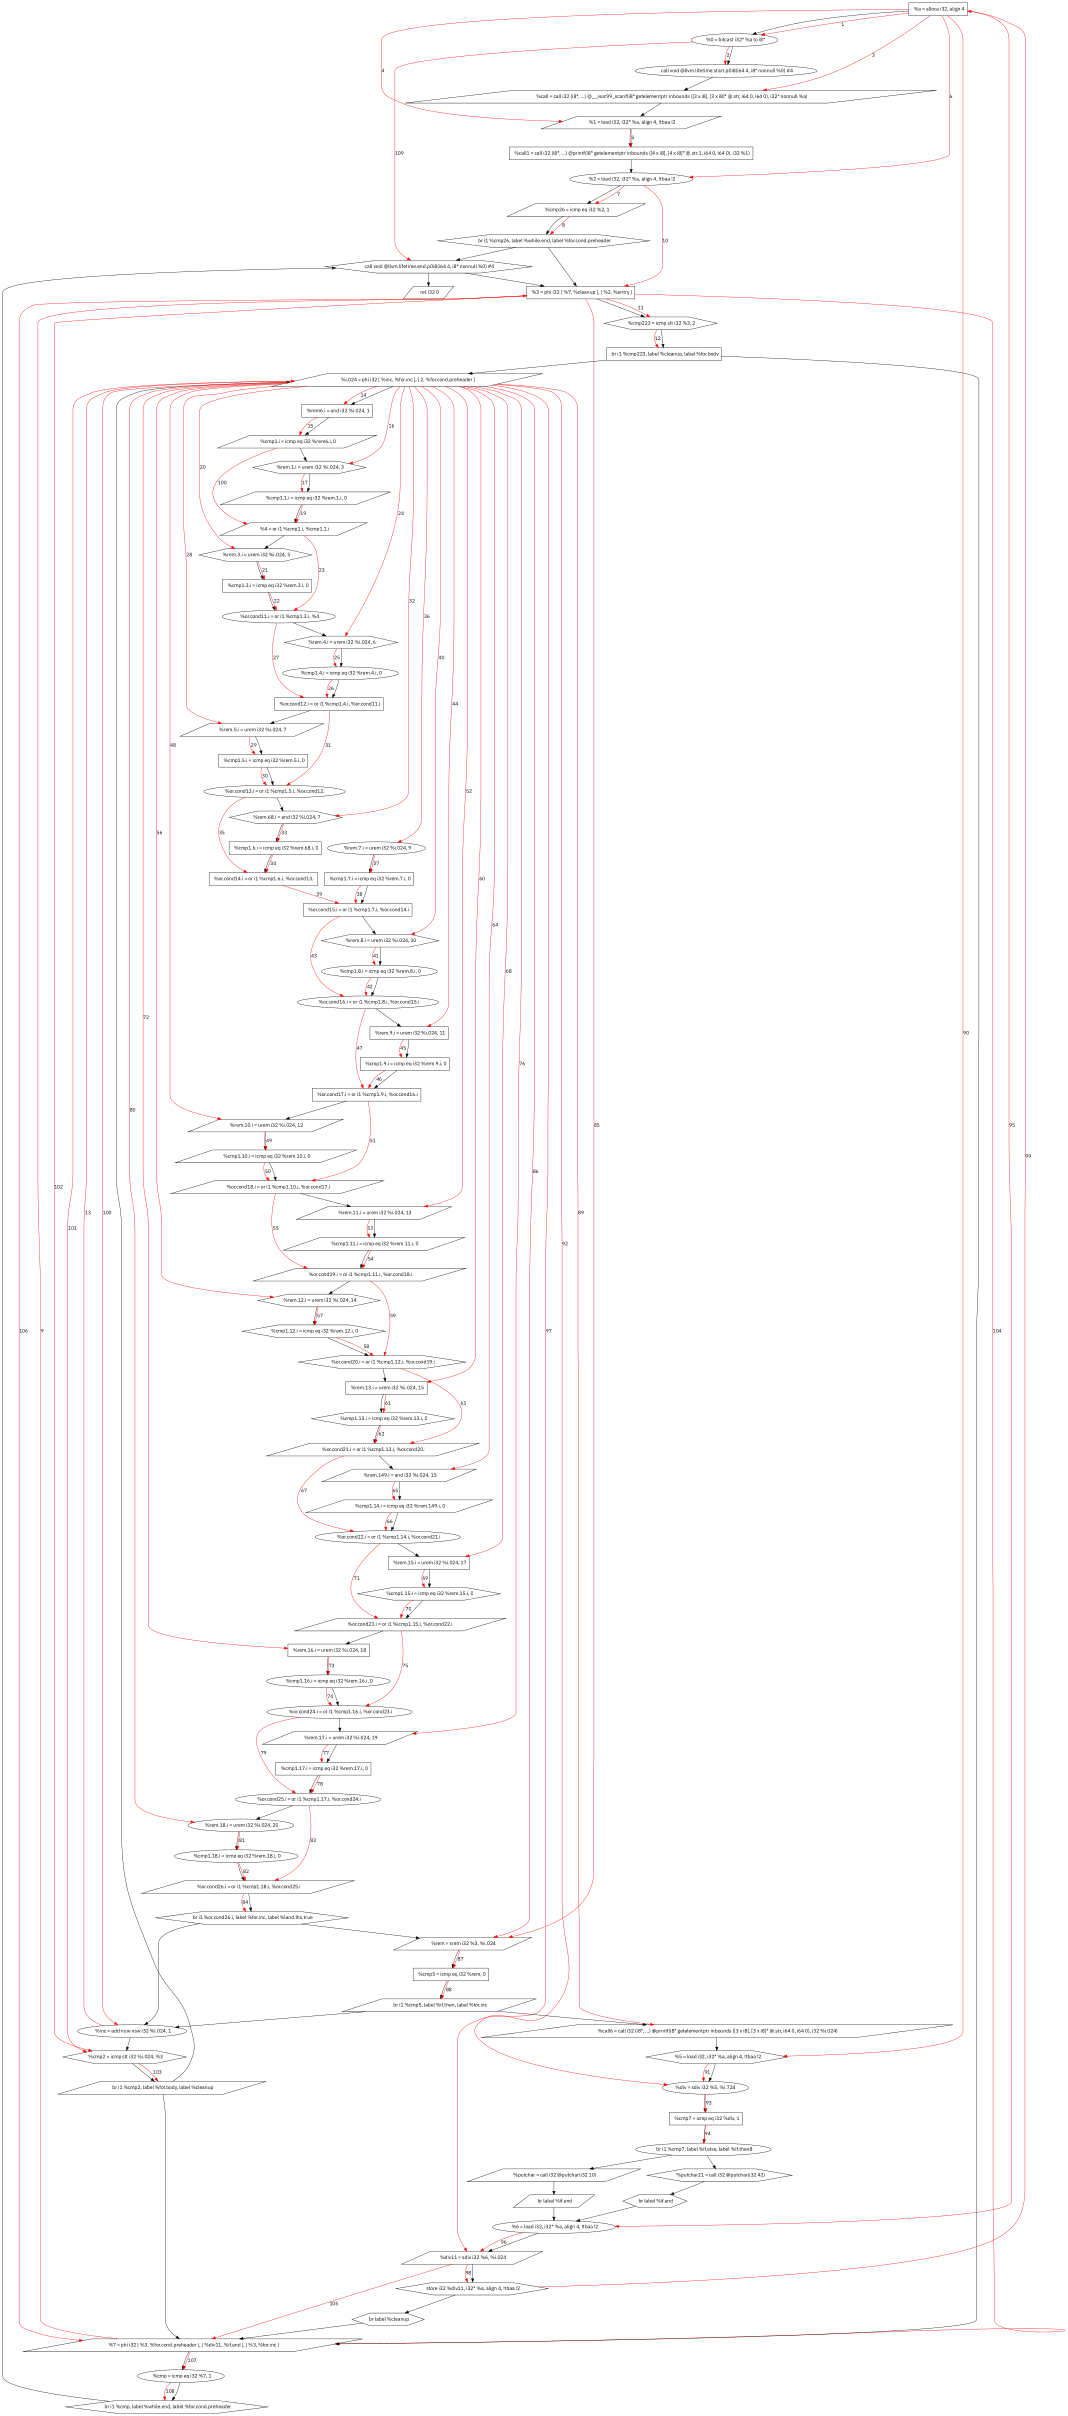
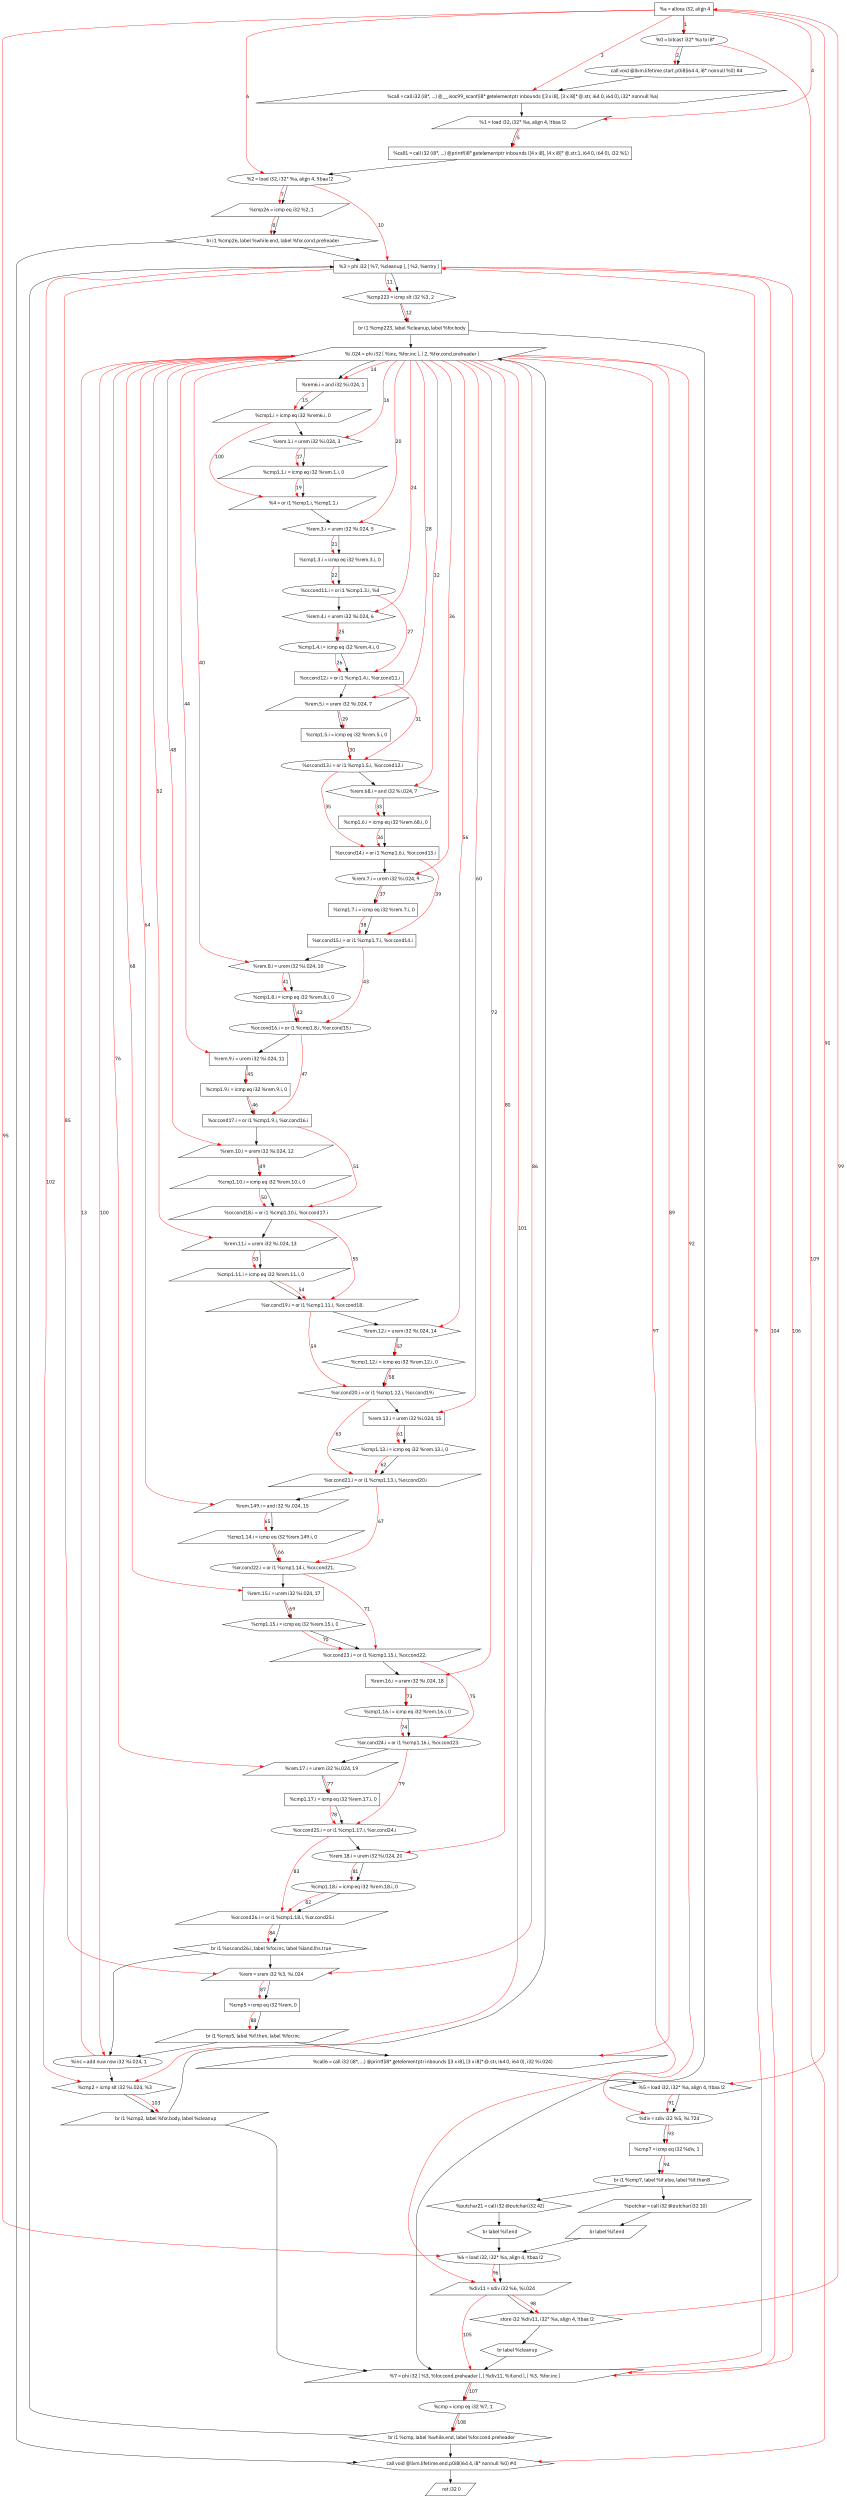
edge "call void @llvm.lifetime.end.p0i8(i64 4, i8* nonnull %0) #4" -> "%3 = phi i32 [ %7, %cleanup ], [ %2, %entry ]": now "br i1 %cmp, label %while.end, label %for.cond.preheader" -> "%3 = phi i32 [ %7, %cleanup ], [ %2, %entry ]"
edge "%4 = or i1 %cmp1.i, %cmp1.1.i" -> "%or.cond11.i = or i1 %cmp1.3.i, %4": removed, label "23"
edge "%or.cond14.i = or i1 %cmp1.6.i, %or.cond13.i" -> "%rem.7.i = urem i32 %i.024, 9": added
